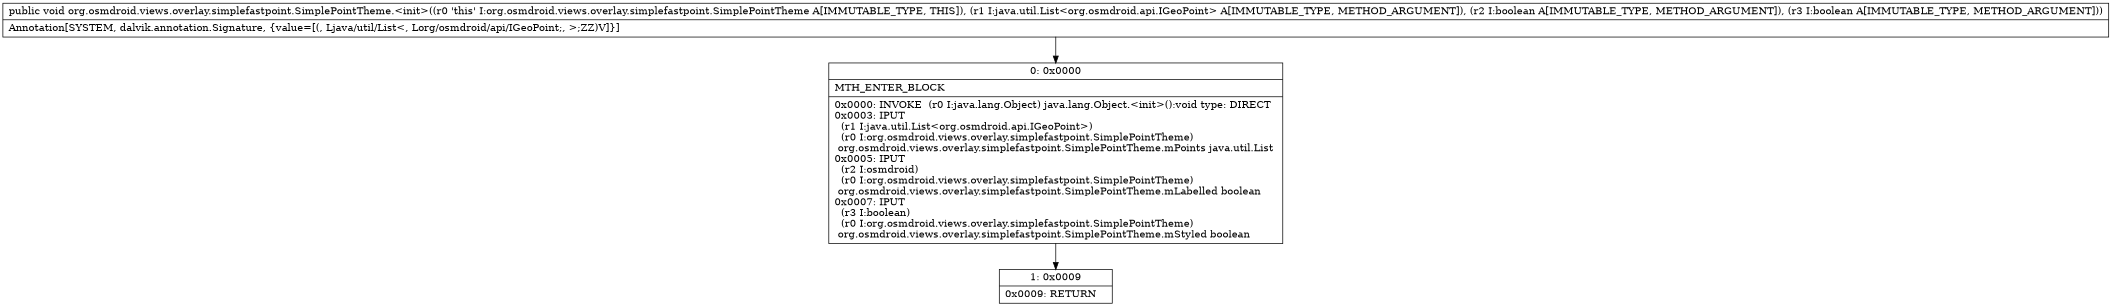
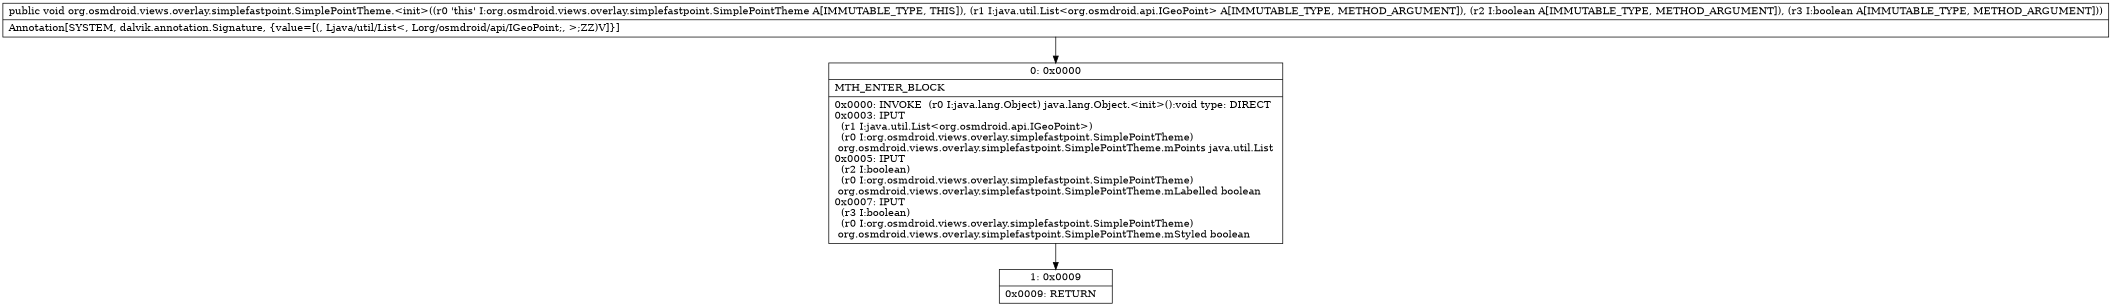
node "0: 0x0000": text "(r2 I:osmdroid)" -> "(r2 I:boolean)"
